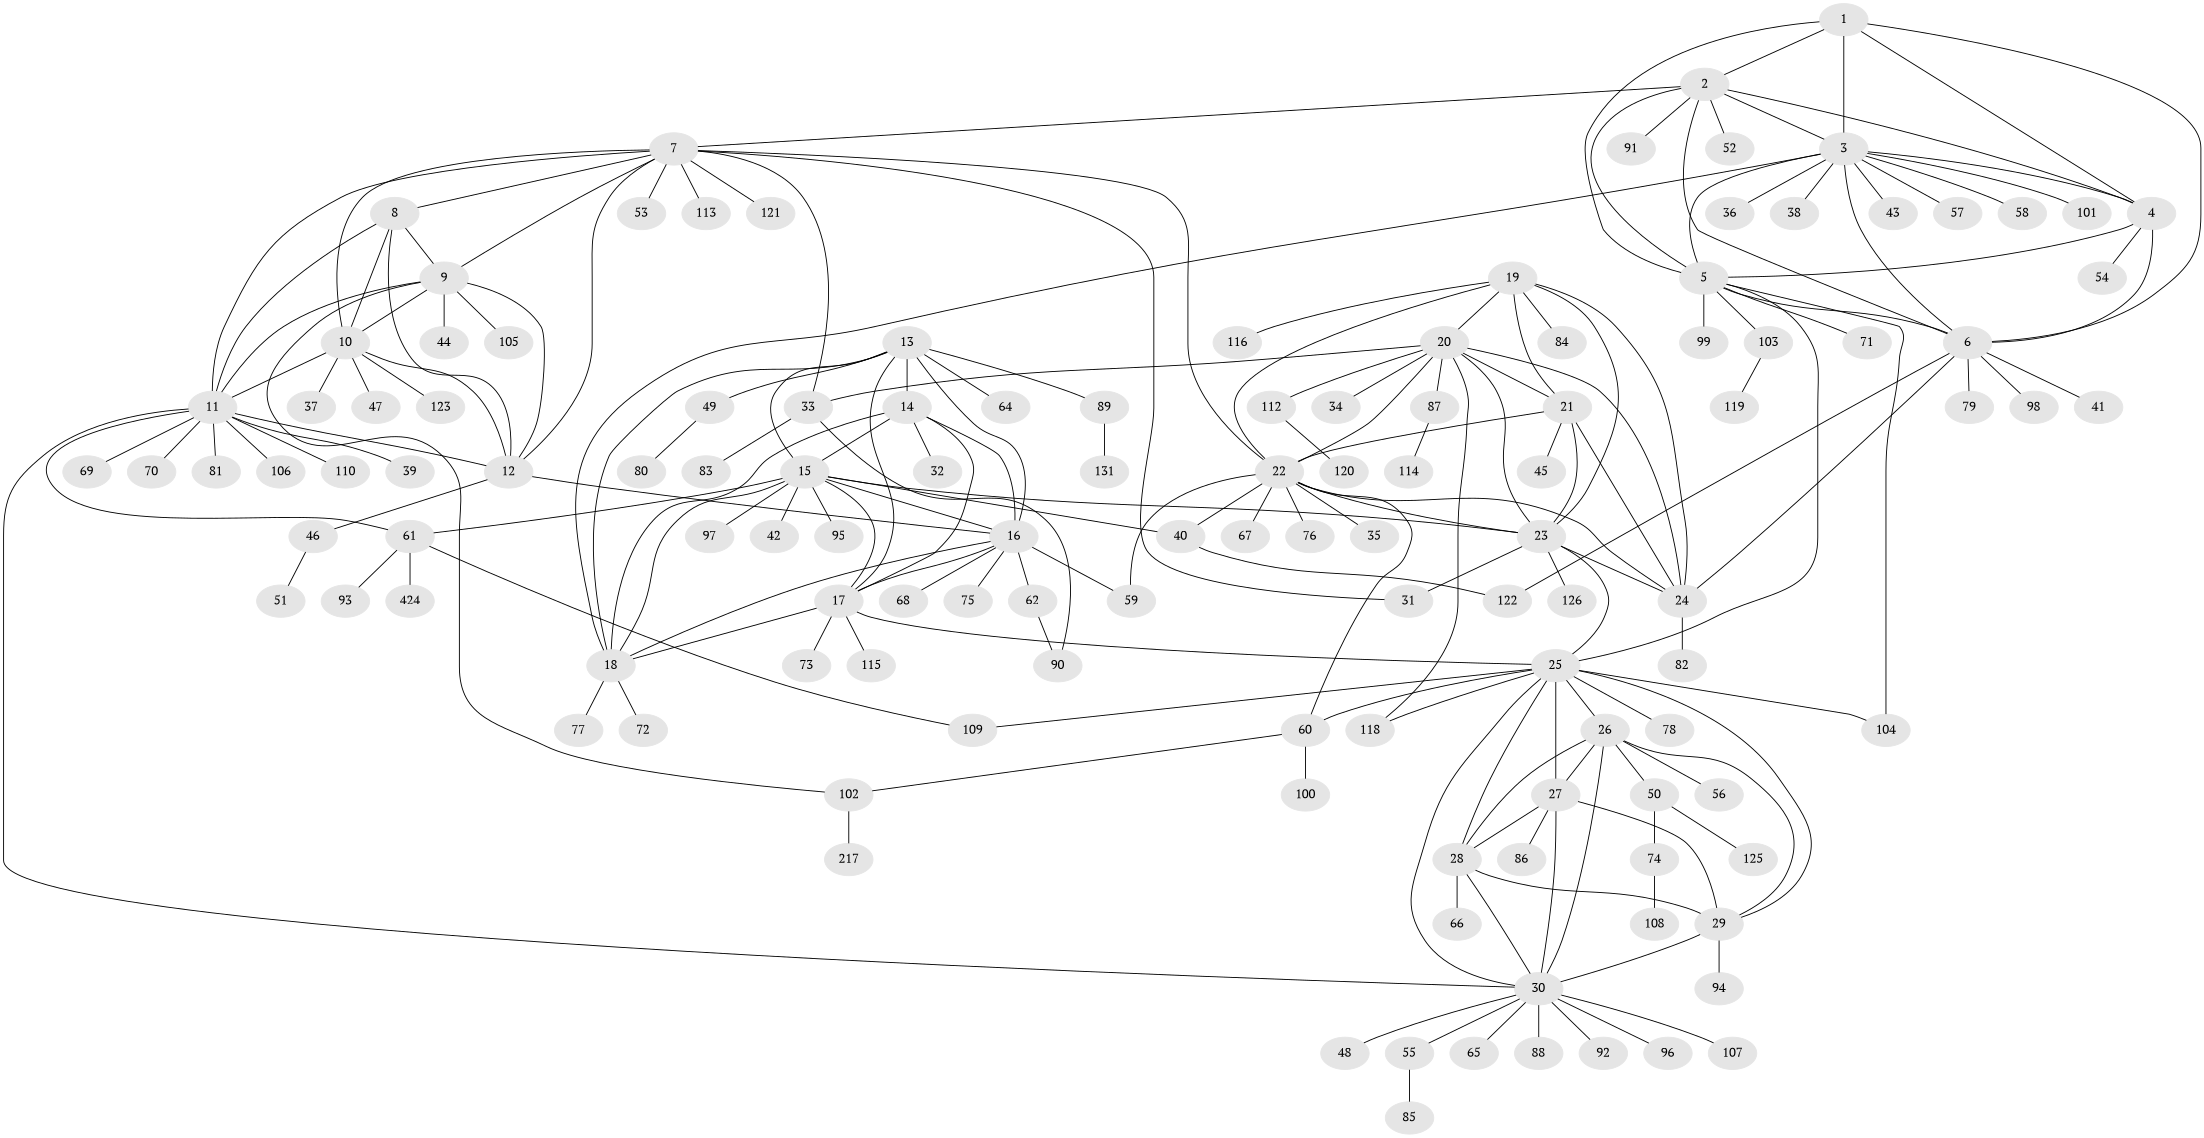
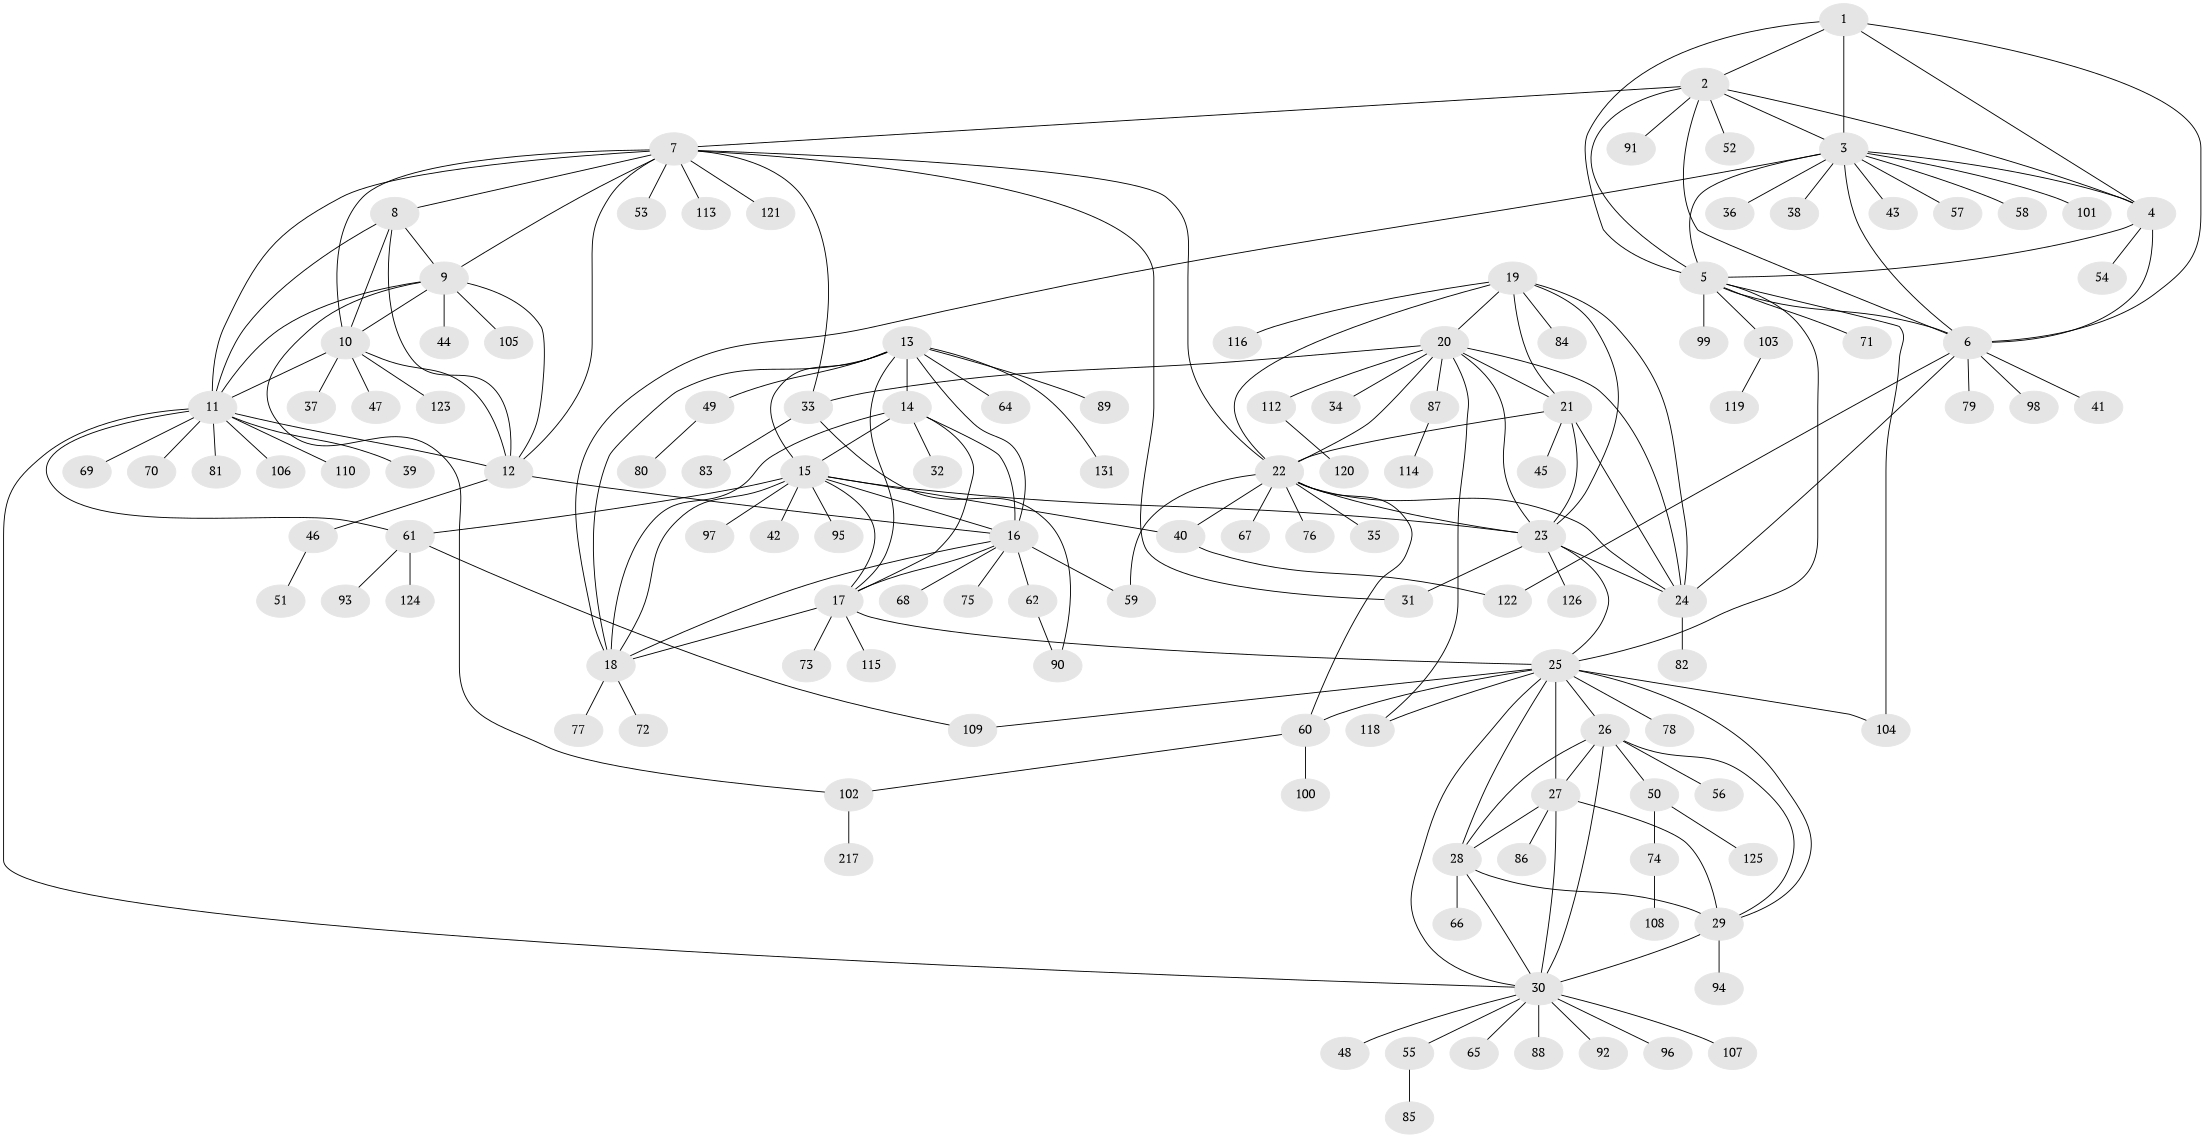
edge "89" -- "131": now "13" -- "131"
node "424": label "424" -> "124"
